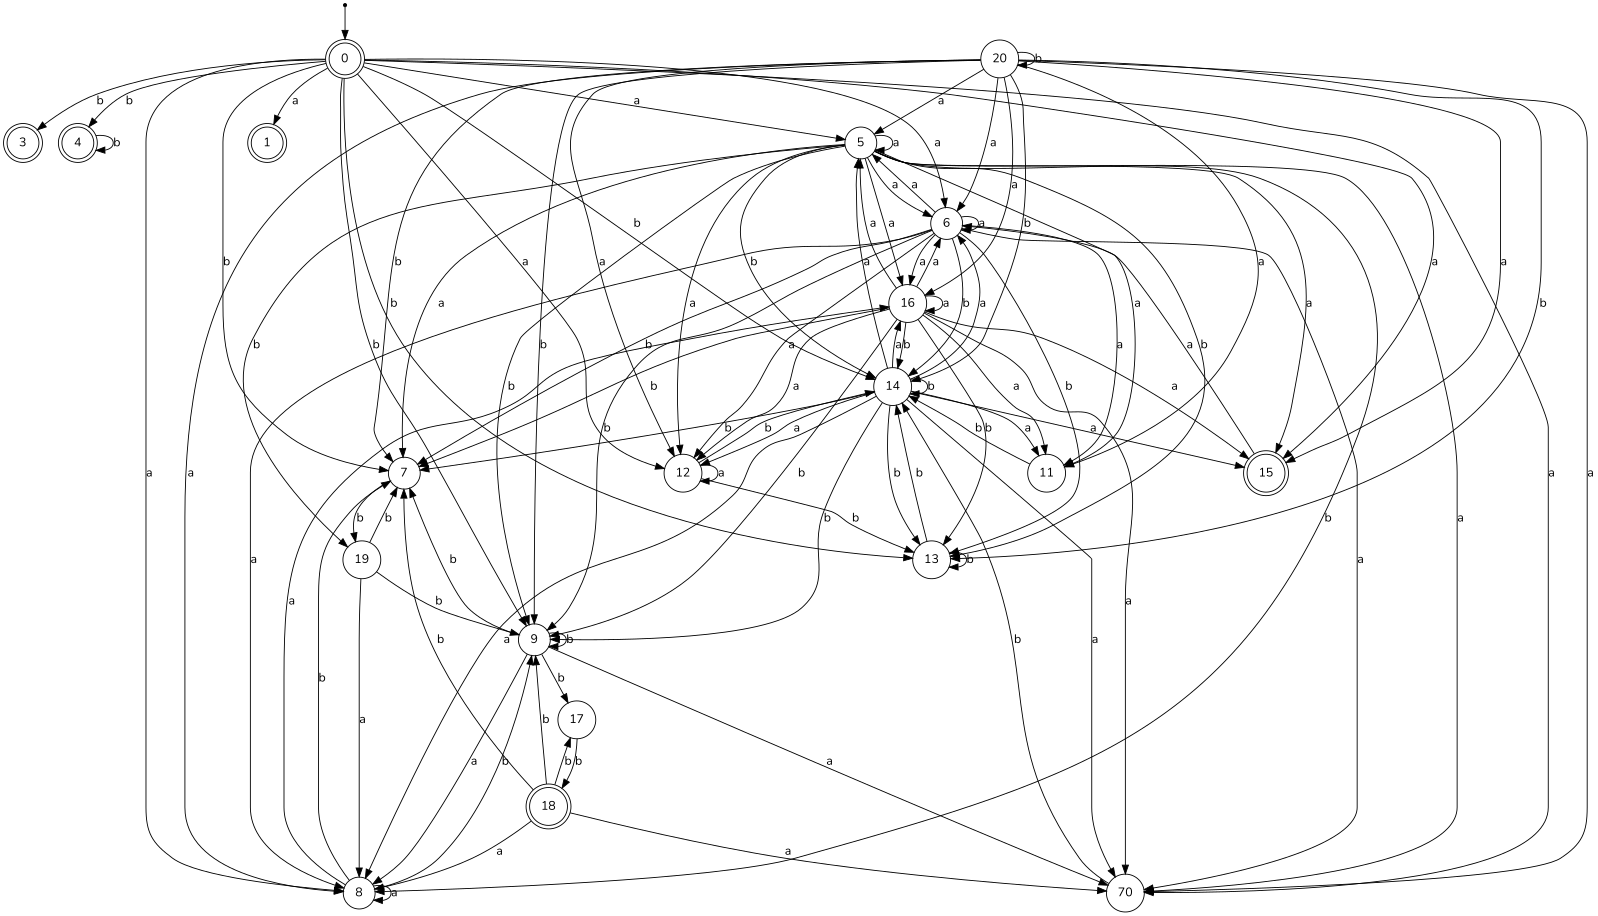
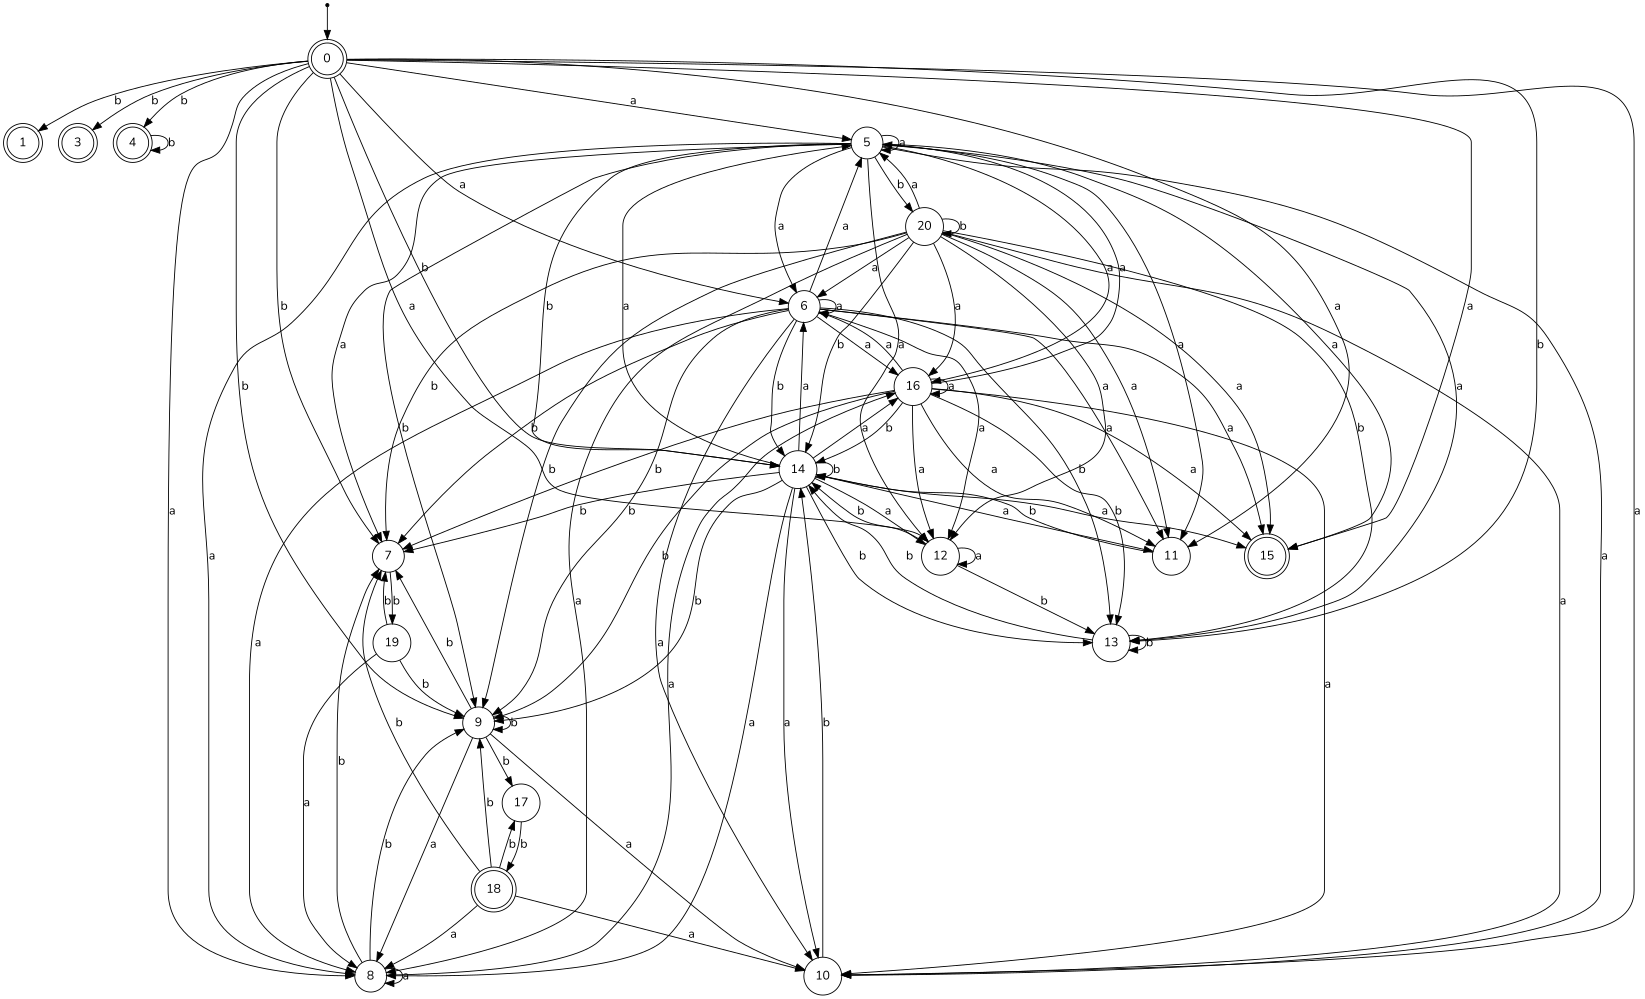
edge "0" -> "1": label "a" -> "b"
edge "0" -> "11": added, label "a"
edge "5" -> "19": now "5" -> "20"
edge "15" -> "6": reversed
edge "5" -> "13": label "b" -> "a"
edge "5" -> "8": label "b" -> "a"
node "70": label "70" -> "10"
